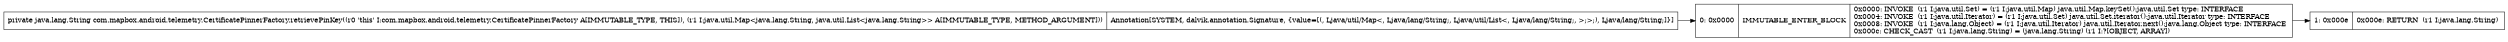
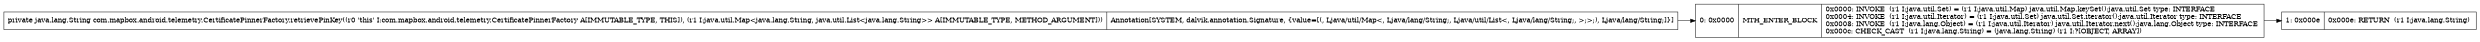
node "0: 0x0000": text "IMMUTABLE_ENTER_BLOCK" -> "MTH_ENTER_BLOCK"
